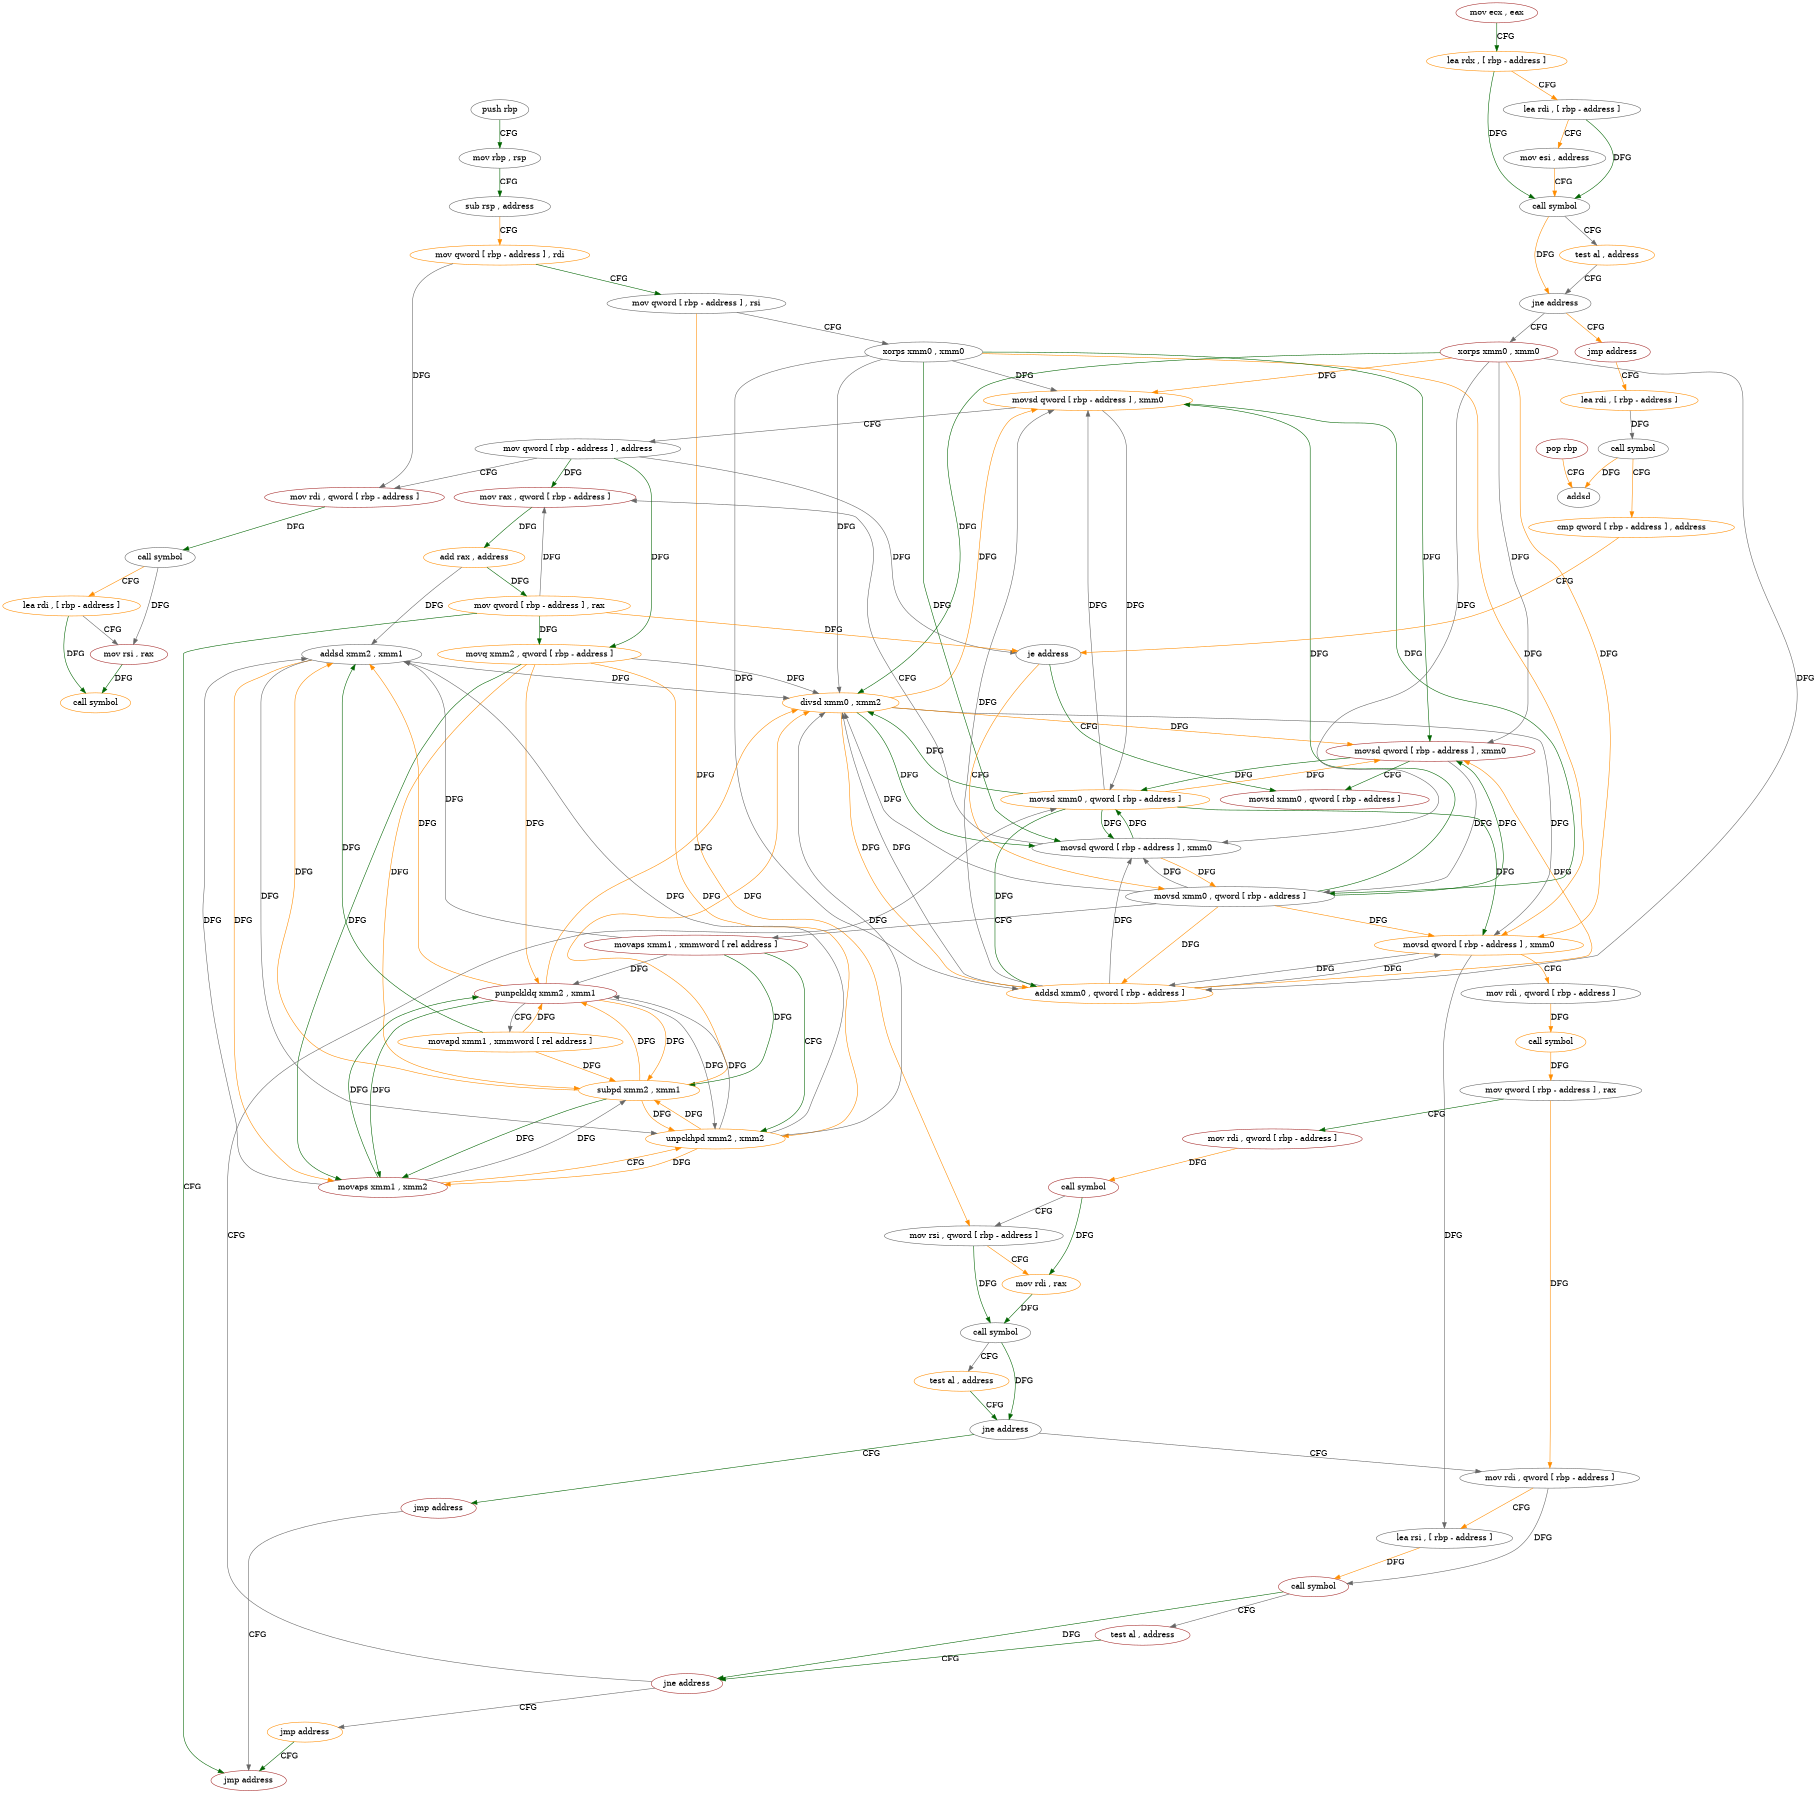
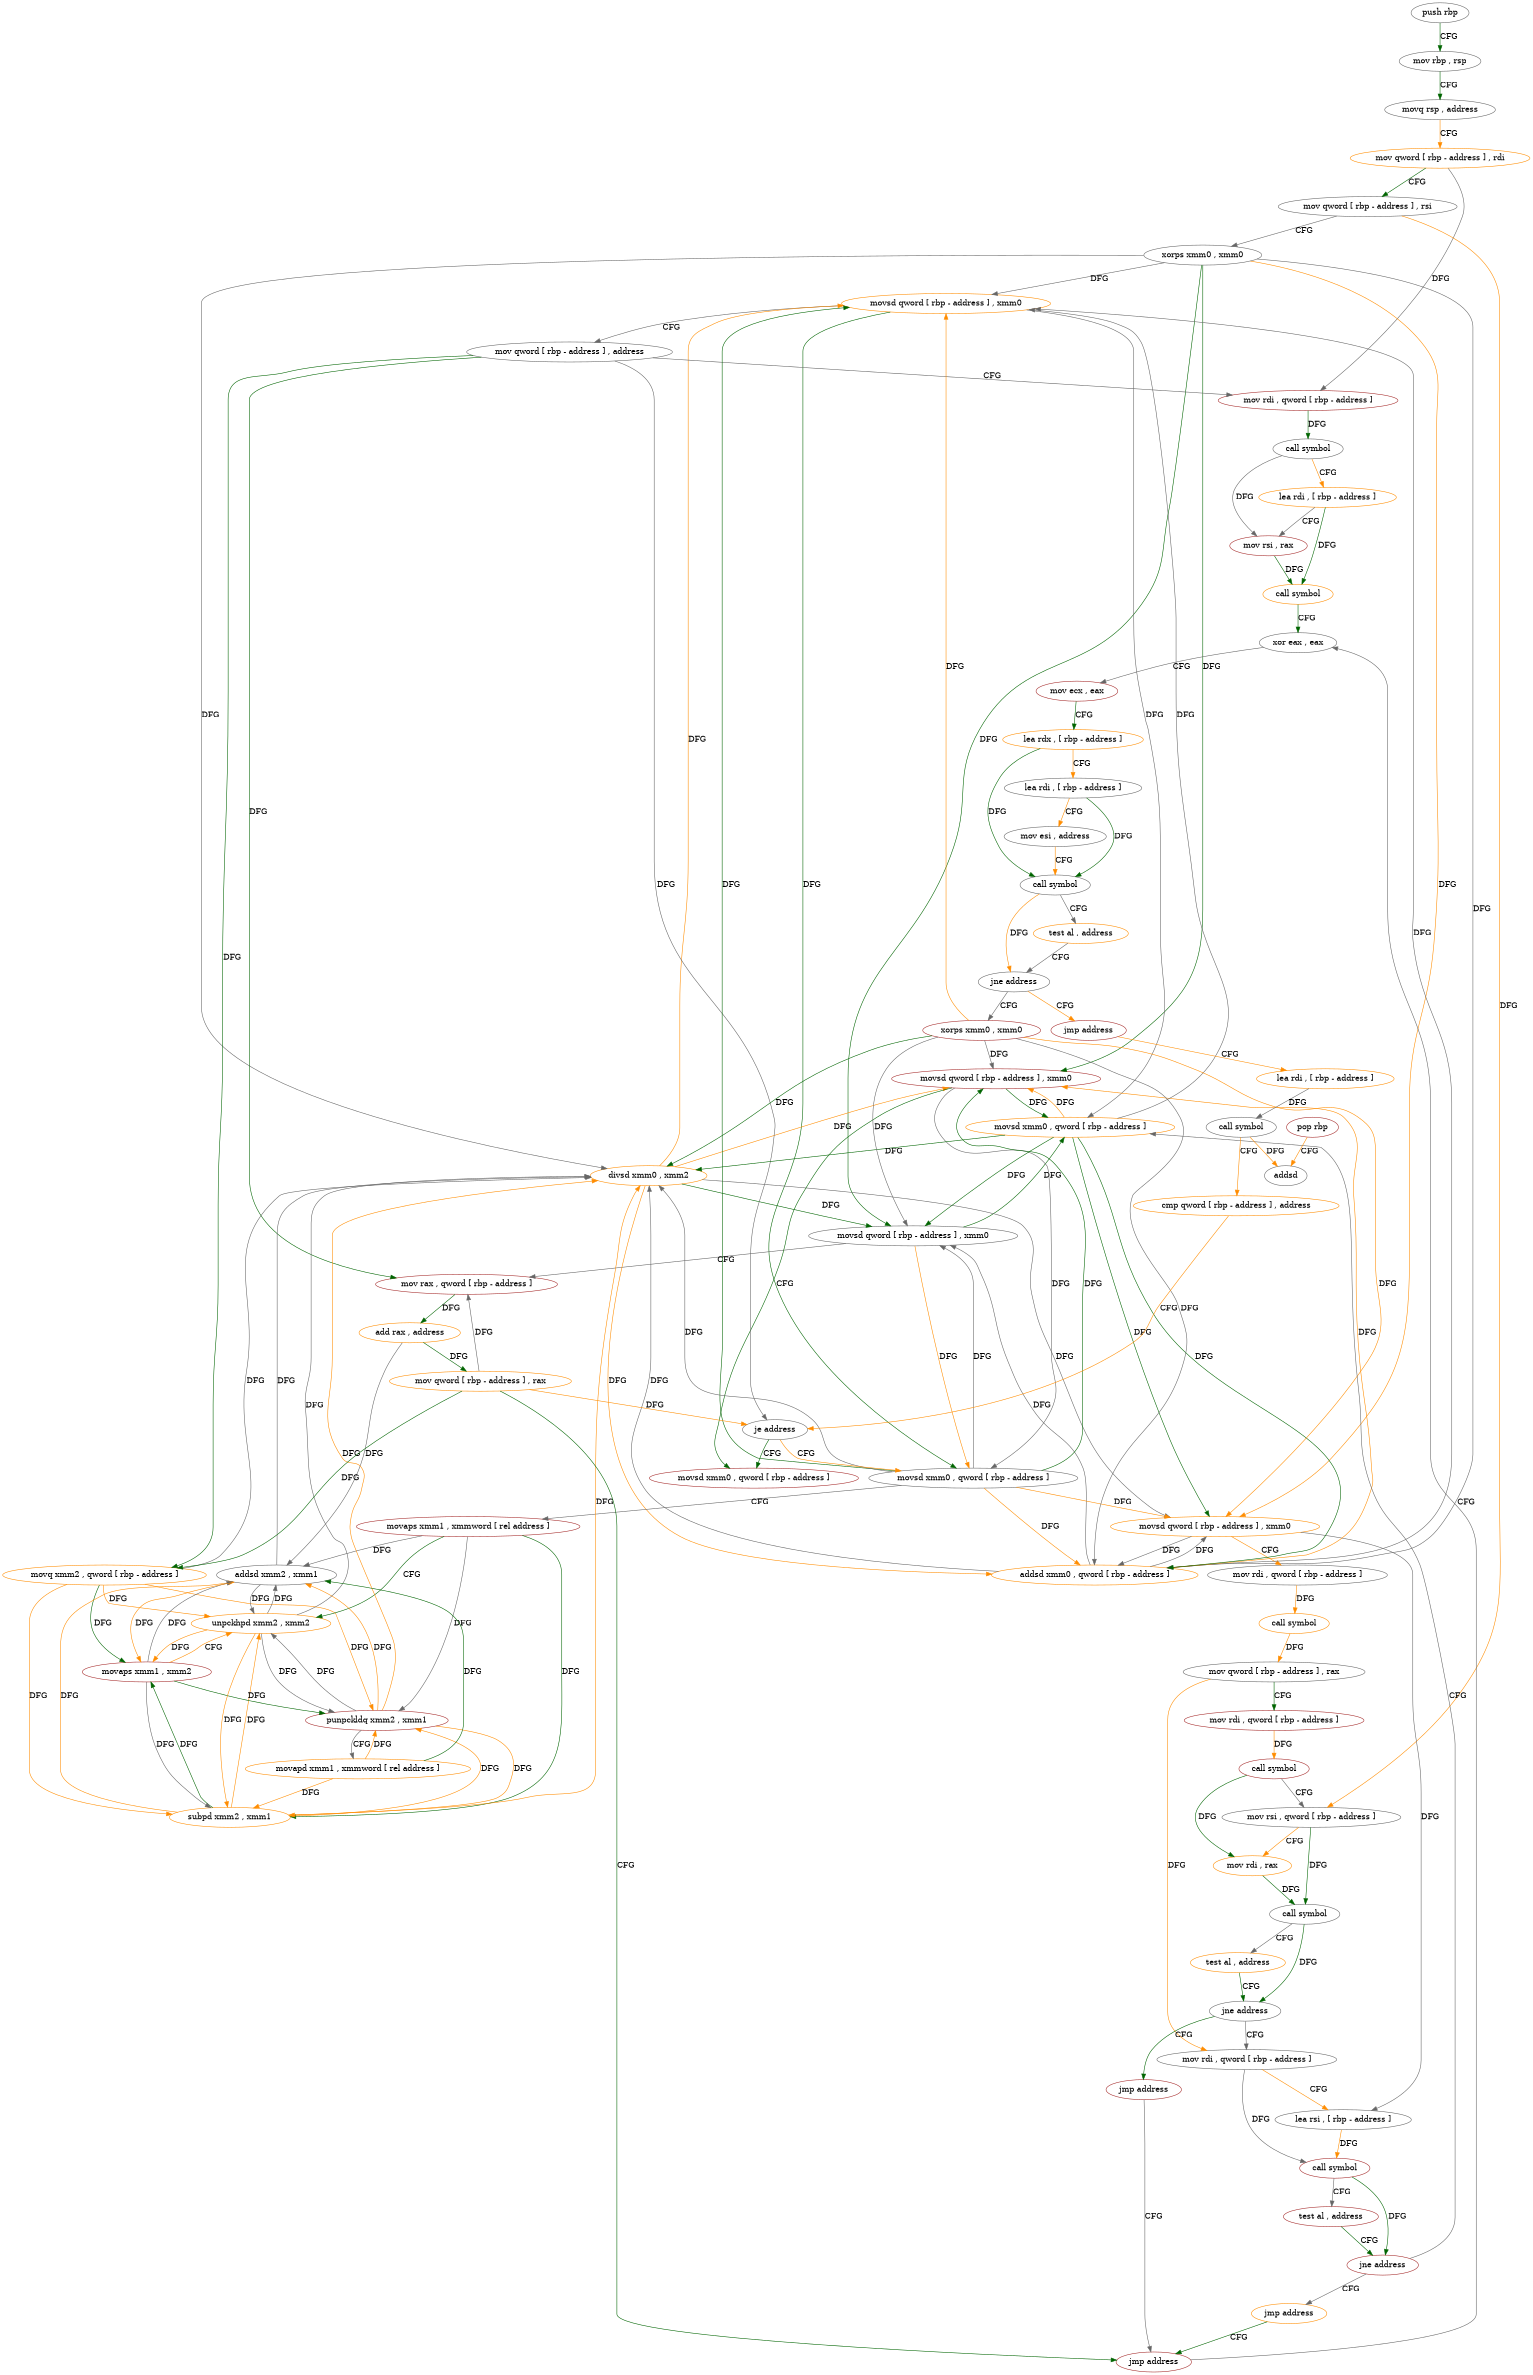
node "sub rsp , address": label "sub rsp , address" -> "movq rsp , address"
node "xor eax , eax": added
edge "punpckldq xmm2 , xmm1" -> "movaps xmm1 , xmm2": removed, label "DFG"
